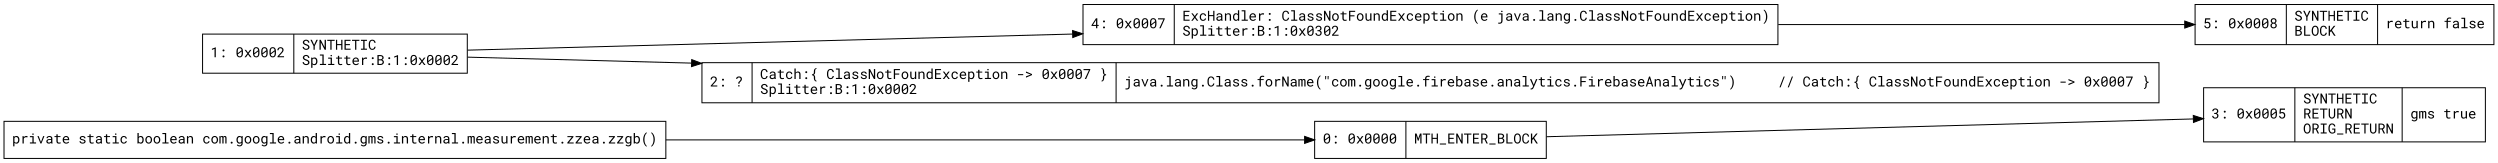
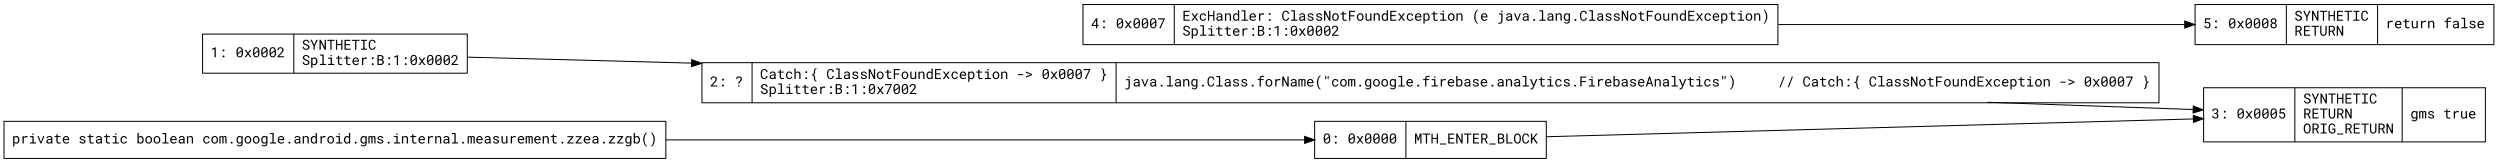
node "4: 0x0007": text "Splitter:B:1:0x0302" -> "Splitter:B:1:0x0002"
node "5: 0x0008": text "BLOCK" -> "RETURN"
edge "1: 0x0002" -> "4: 0x0007": removed
node "2: ?": text "Splitter:B:1:0x0002" -> "Splitter:B:1:0x7002"
edge "2: ?" -> "3: 0x0005": added
